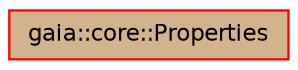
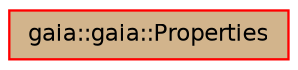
node "gaia::core::Properties": label "gaia::core::Properties" -> "gaia::gaia::Properties"
